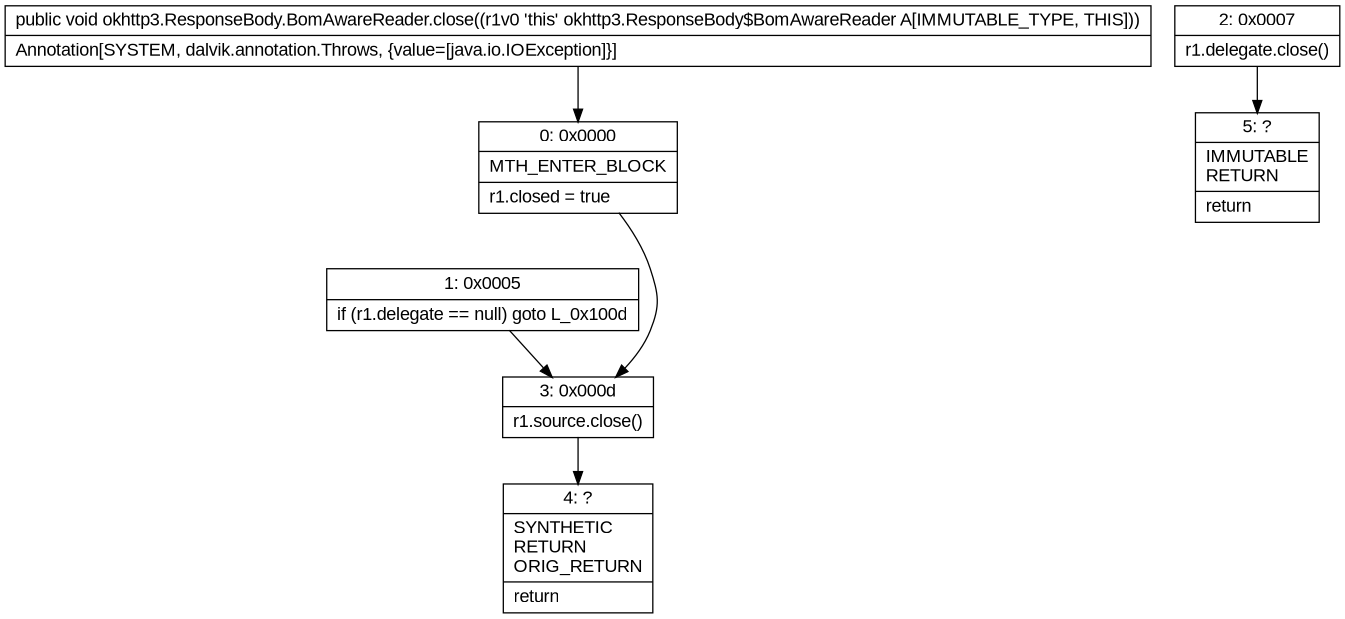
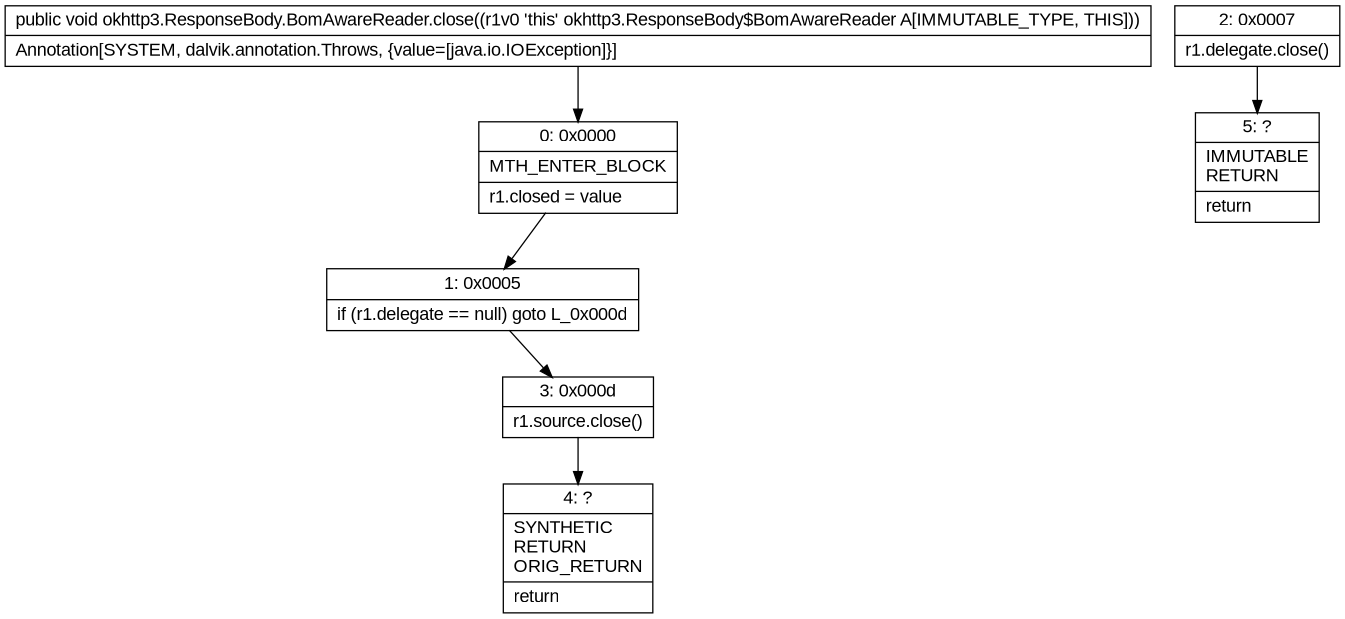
node "0: 0x0000": text "r1.closed = true" -> "r1.closed = value"
edge "0: 0x0000" -> "3: 0x000d": now "0: 0x0000" -> "1: 0x0005"
node "1: 0x0005": text "if (r1.delegate == null) goto L_0x100d" -> "if (r1.delegate == null) goto L_0x000d"
